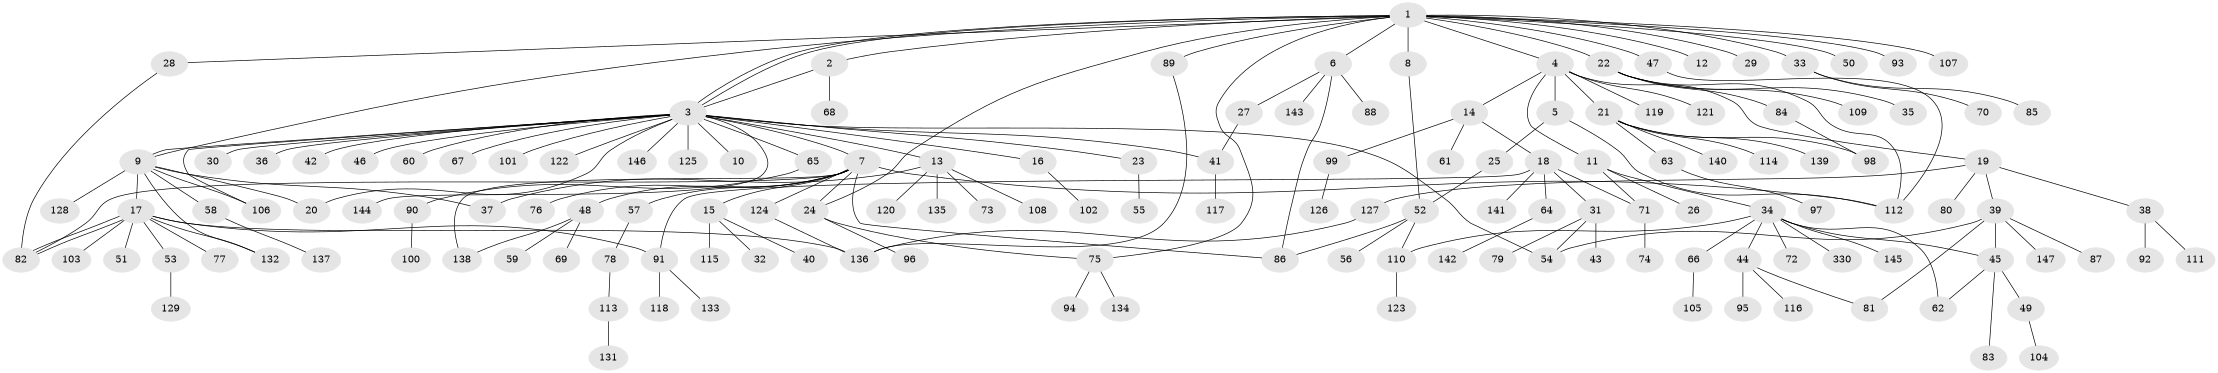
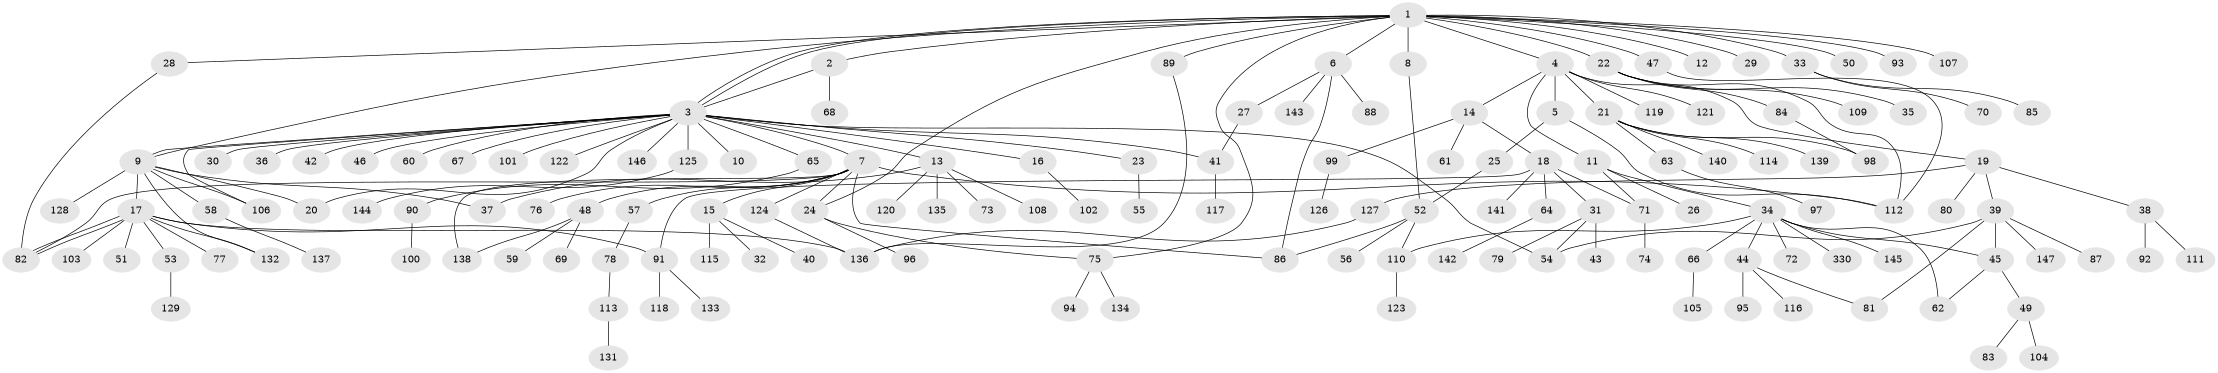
edge "3" -- "144": now "125" -- "144"
edge "45" -- "83": now "49" -- "83"
